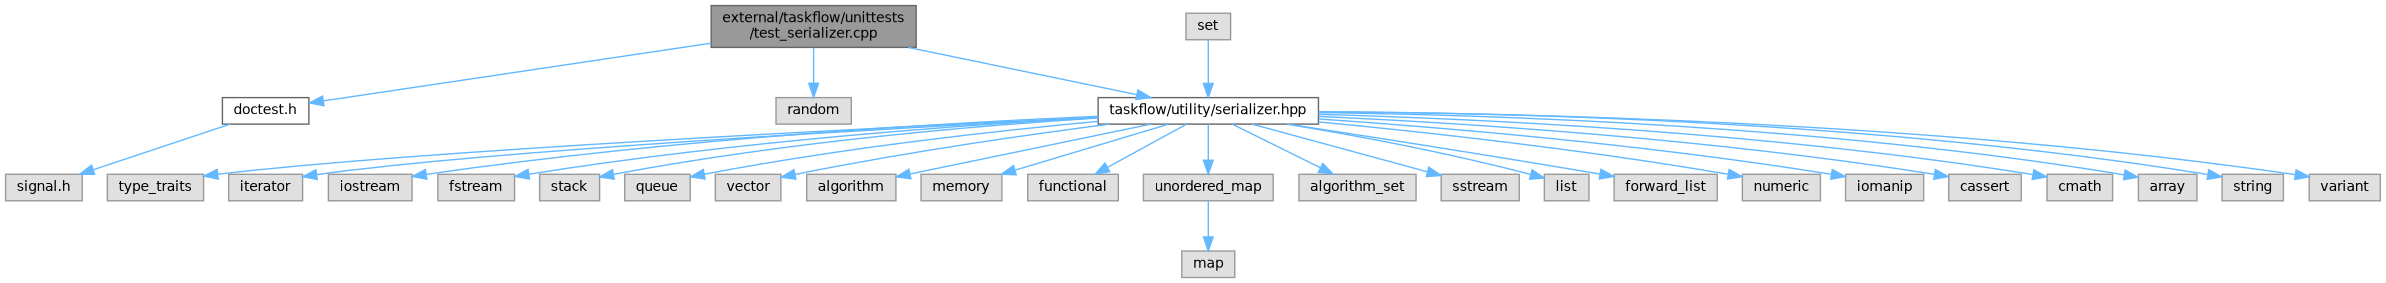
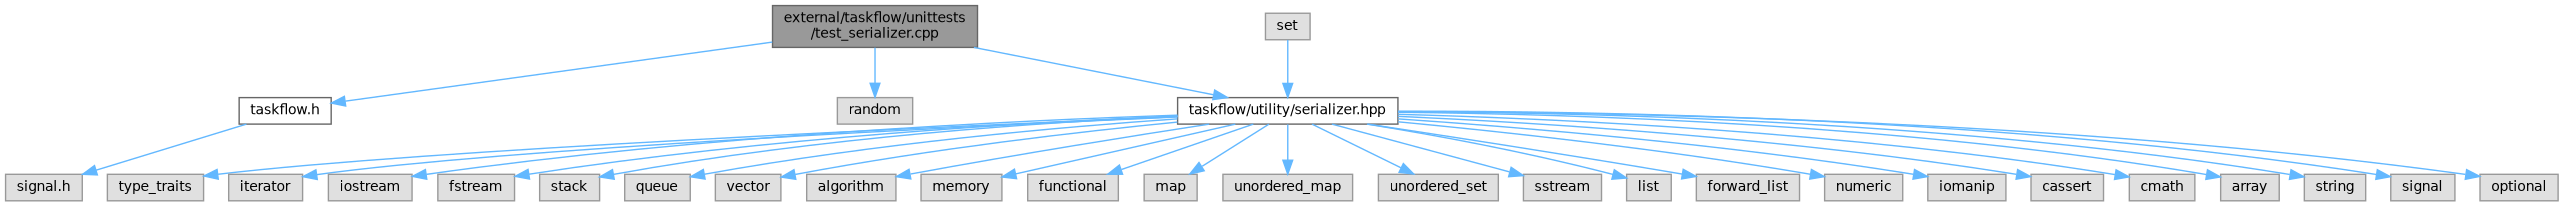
node "doctest.h": label "doctest.h" -> "taskflow.h"
node "algorithm_set": label "algorithm_set" -> "unordered_set"
node "variant": label "variant" -> "signal"
node "optional": added
edge "unordered_map" -> "map": now "taskflow/utility/serializer.hpp" -> "map"
